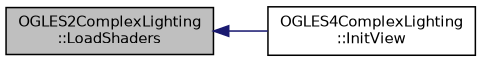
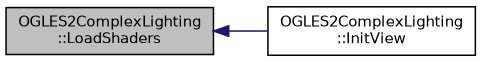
node "OGLES4ComplexLighting ::InitView": label "OGLES4ComplexLighting ::InitView" -> "OGLES2ComplexLighting ::InitView"
